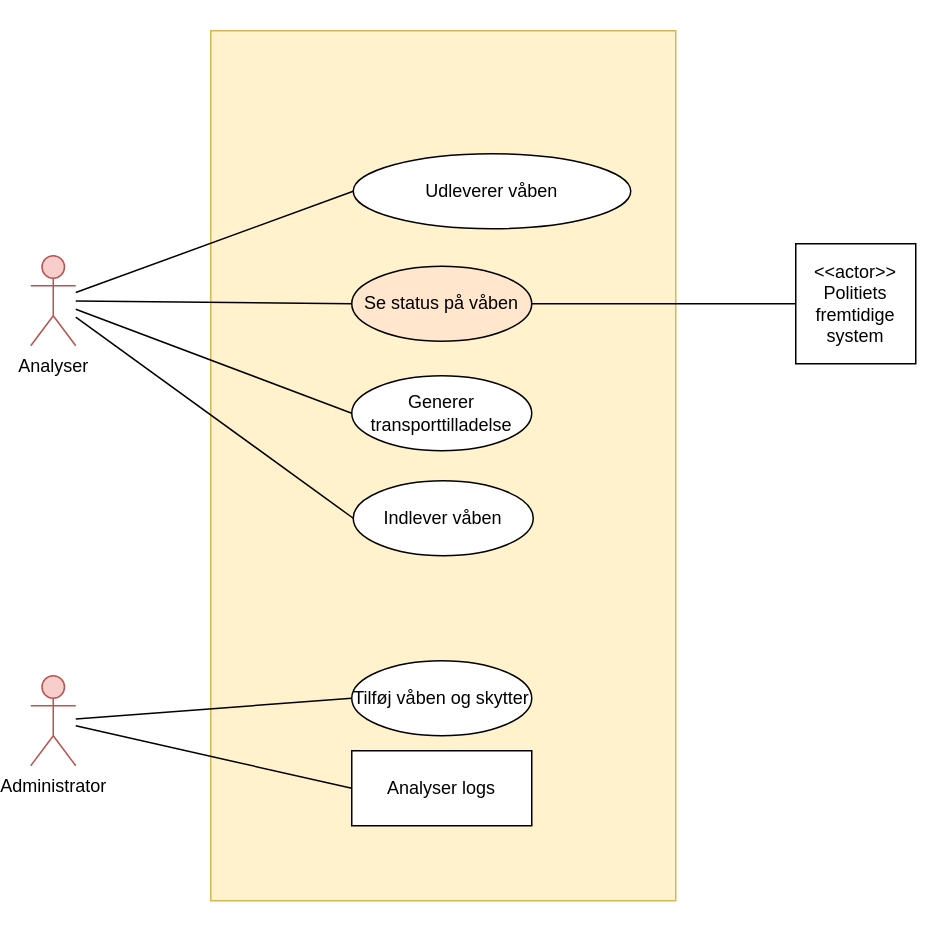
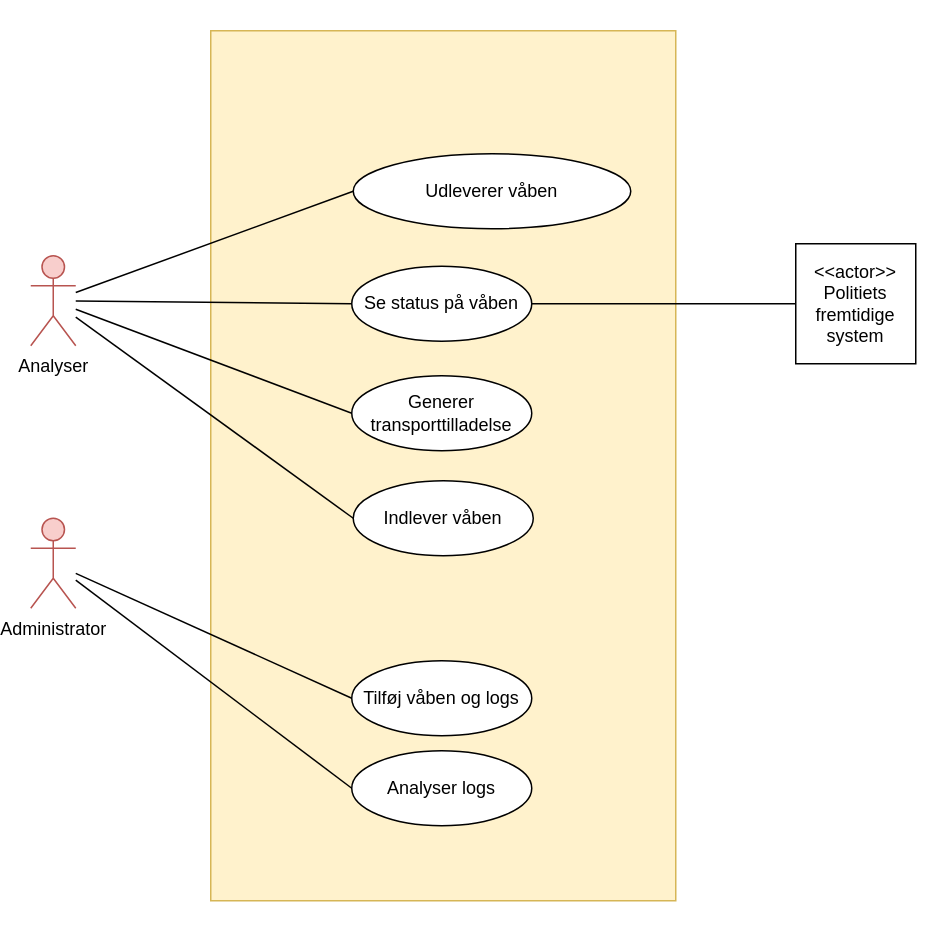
node "Se status på våben": fillcolor #ffe6cc -> #ffffff
node "Tilføj våben og skytter": label "Tilføj våben og skytter" -> "Tilføj våben og logs"
node "Administrator": moved (53, 721) -> (53, 563)
node "Analyser logs": shape rectangle -> ellipse
